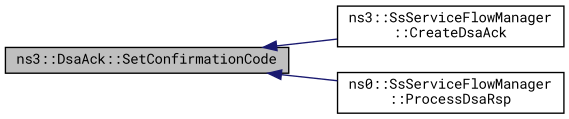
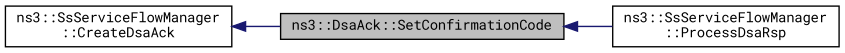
edge "ns3::SsServiceFlowManager ::CreateDsaAck" -> "ns3::DsaAck::SetConfirmationCode": reversed
node "ns0::SsServiceFlowManager ::ProcessDsaRsp": label "ns0::SsServiceFlowManager ::ProcessDsaRsp" -> "ns3::SsServiceFlowManager ::ProcessDsaRsp"
